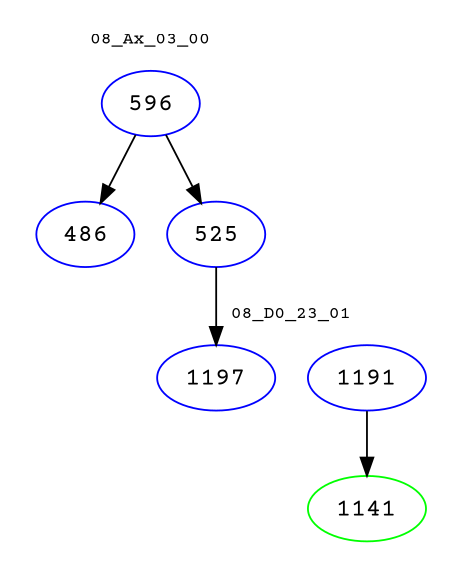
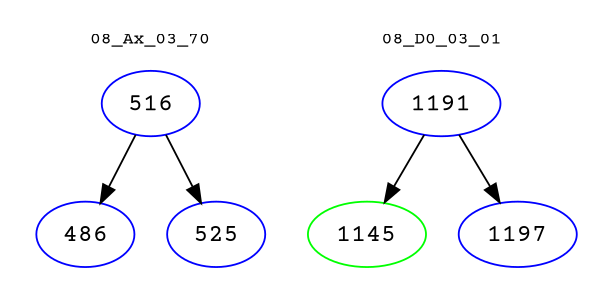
cluster "08_Ax_03_00": label "08_Ax_03_00" -> "08_Ax_03_70"
node "596": label "596" -> "516"
edge "525" -> "1197": now "1191" -> "1197"
cluster "08_D0_23_01": label "08_D0_23_01" -> "08_D0_03_01"
node "1141": label "1141" -> "1145"
